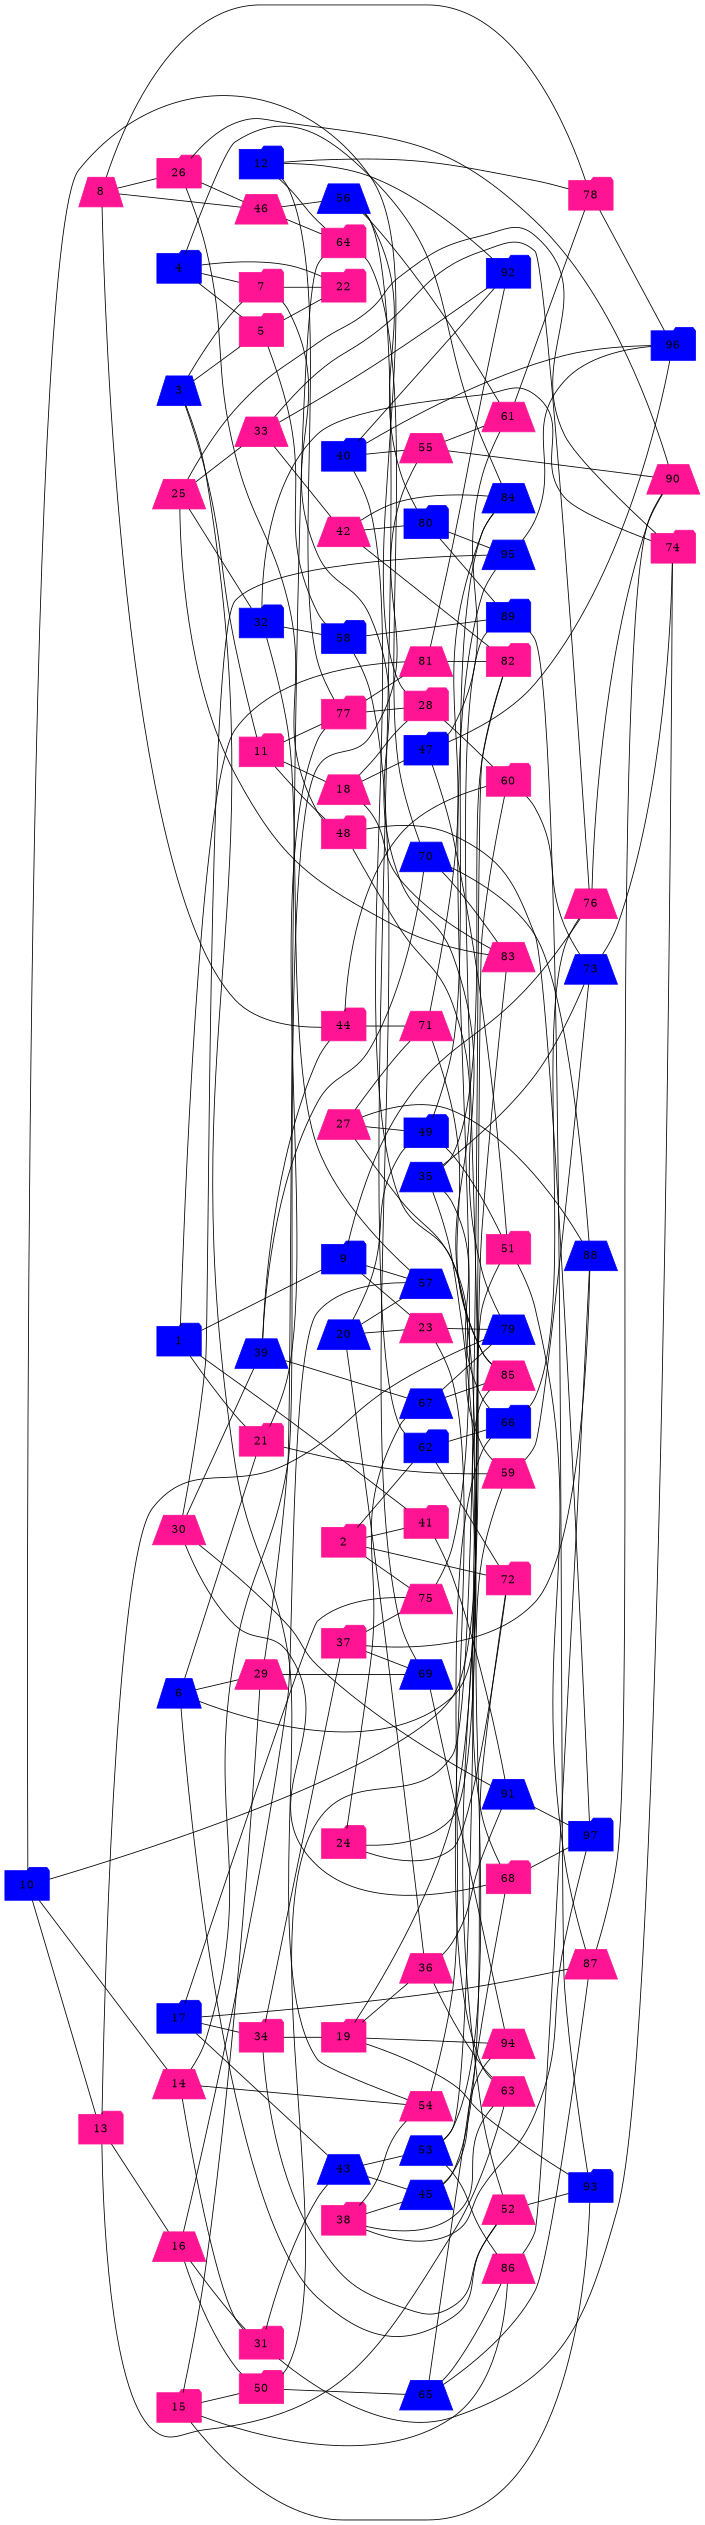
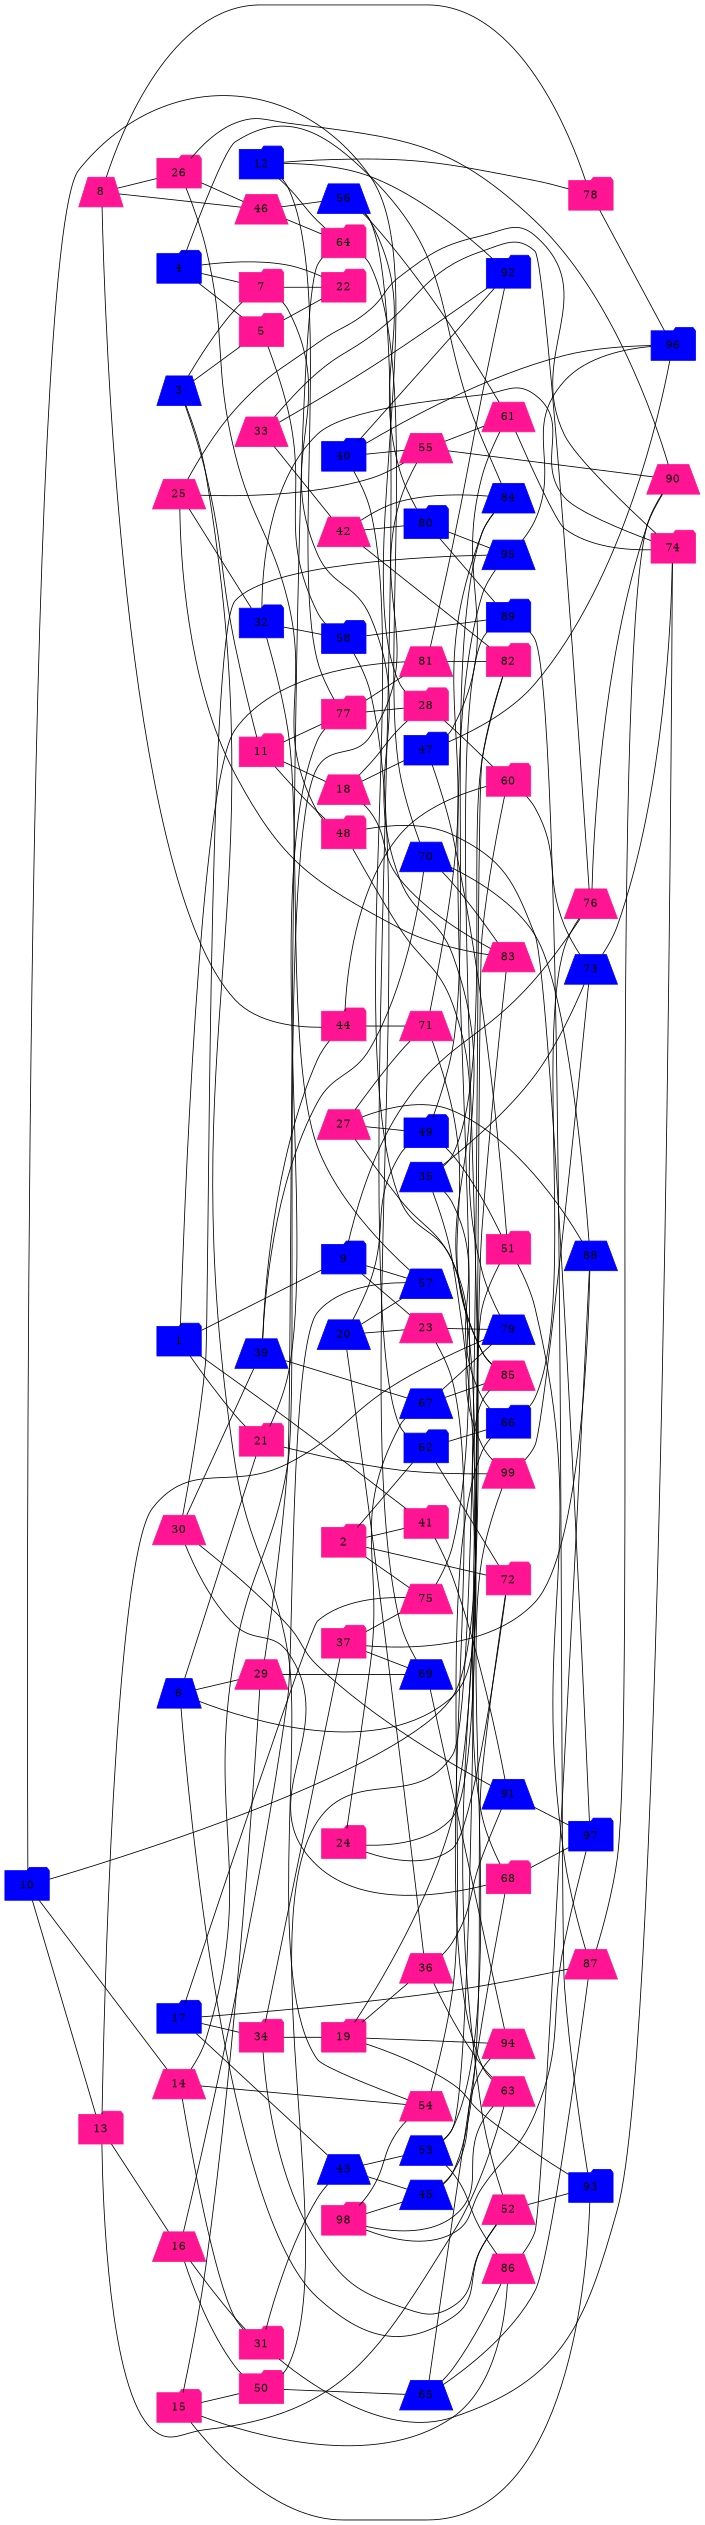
edge "78" -- "61": now "74" -- "61"
edge "33" -- "25": now "55" -- "25"
node "59": label "59" -> "99"
node "38": label "38" -> "98"
